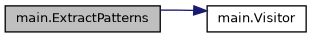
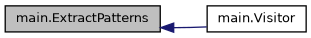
edge "main.ExtractPatterns" -> "main.Visitor": reversed
